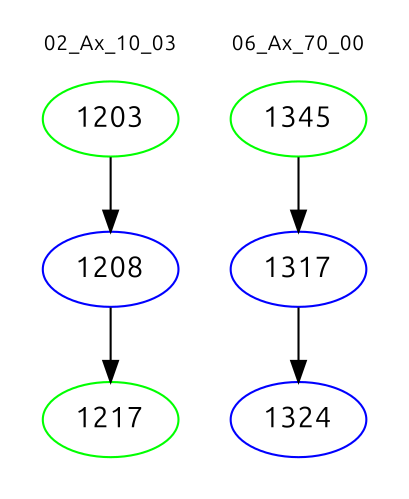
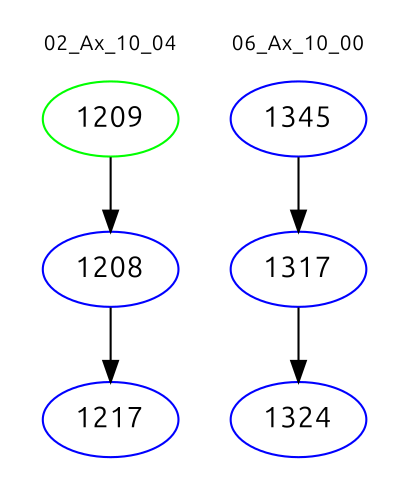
cluster "02_Ax_10_03": label "02_Ax_10_03" -> "02_Ax_10_04"
cluster "06_Ax_70_00": label "06_Ax_70_00" -> "06_Ax_10_00"
node "1203": label "1203" -> "1209"
node "1345": color green -> blue
node "1217": color green -> blue
